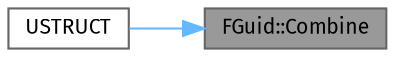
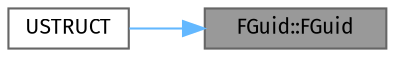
node "FGuid::Combine": label "FGuid::Combine" -> "FGuid::FGuid"
